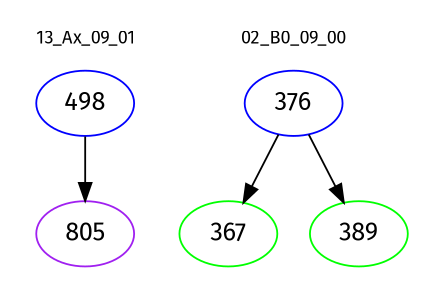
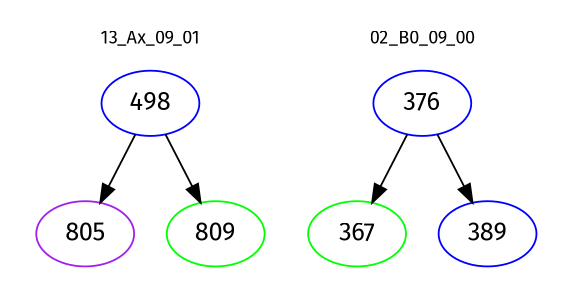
node "809": added
node "389": color green -> blue
